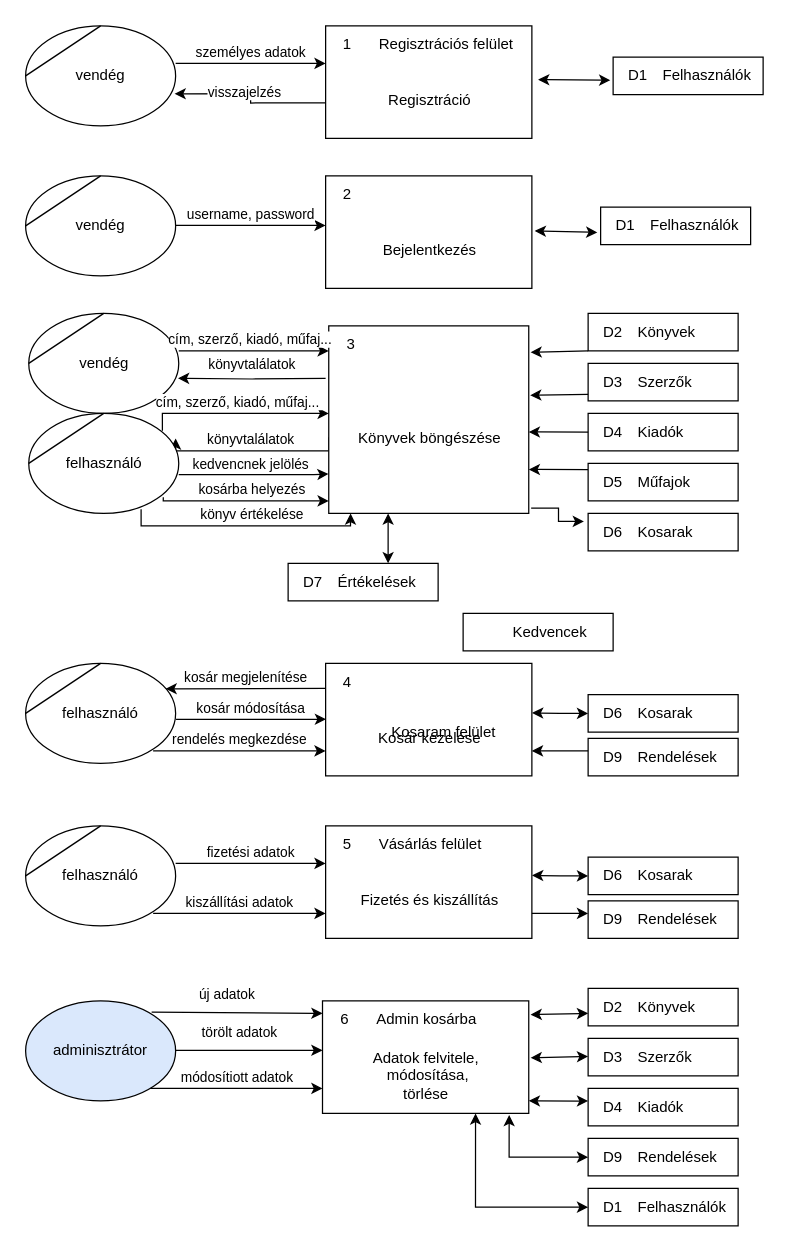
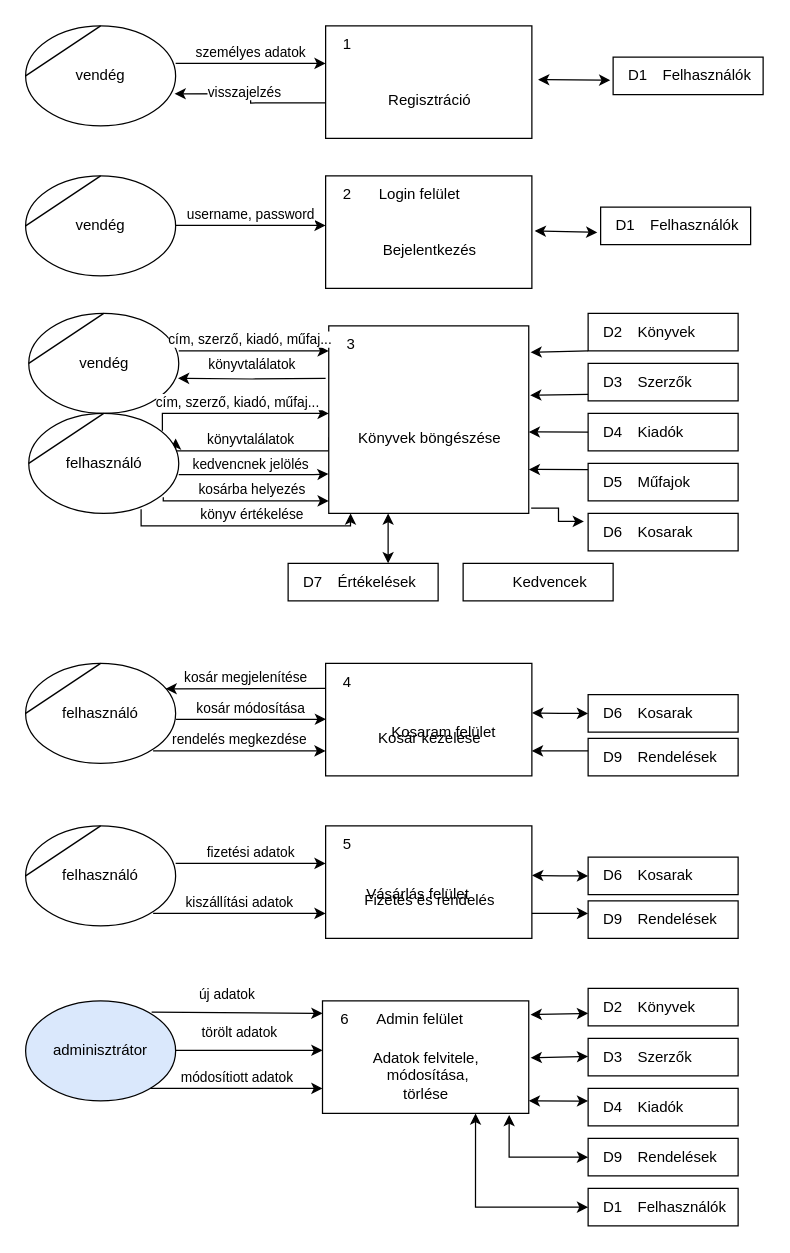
node "Regisztrációs felület": removed
node "Login felület": added
node "Kedvencek": moved (538, 632) -> (538, 582)
node "Vásárlás felület": moved (438, 844) -> (426, 894)
node "Fizetés és kiszállítás": label "Fizetés és kiszállítás" -> "Fizetés és rendelés"
node "Admin kosárba": label "Admin kosárba" -> "Admin felület"
